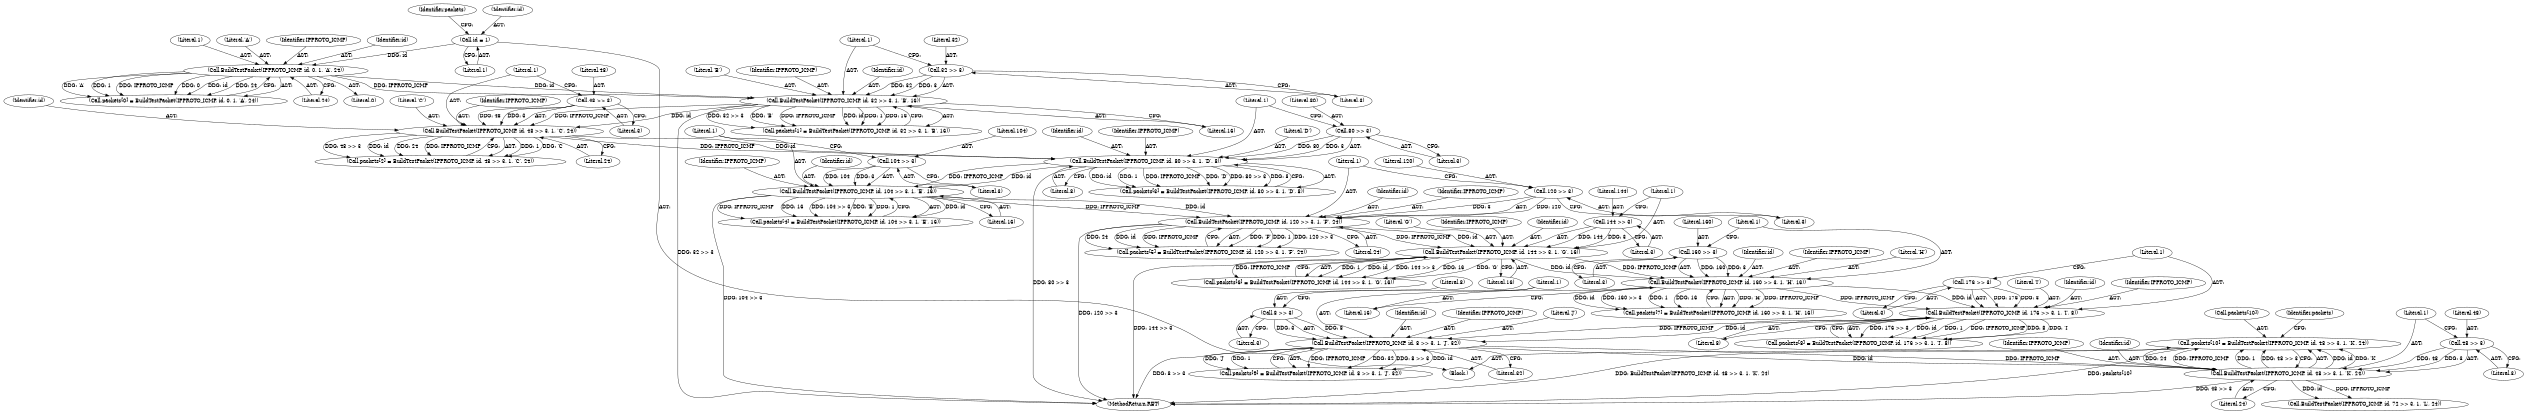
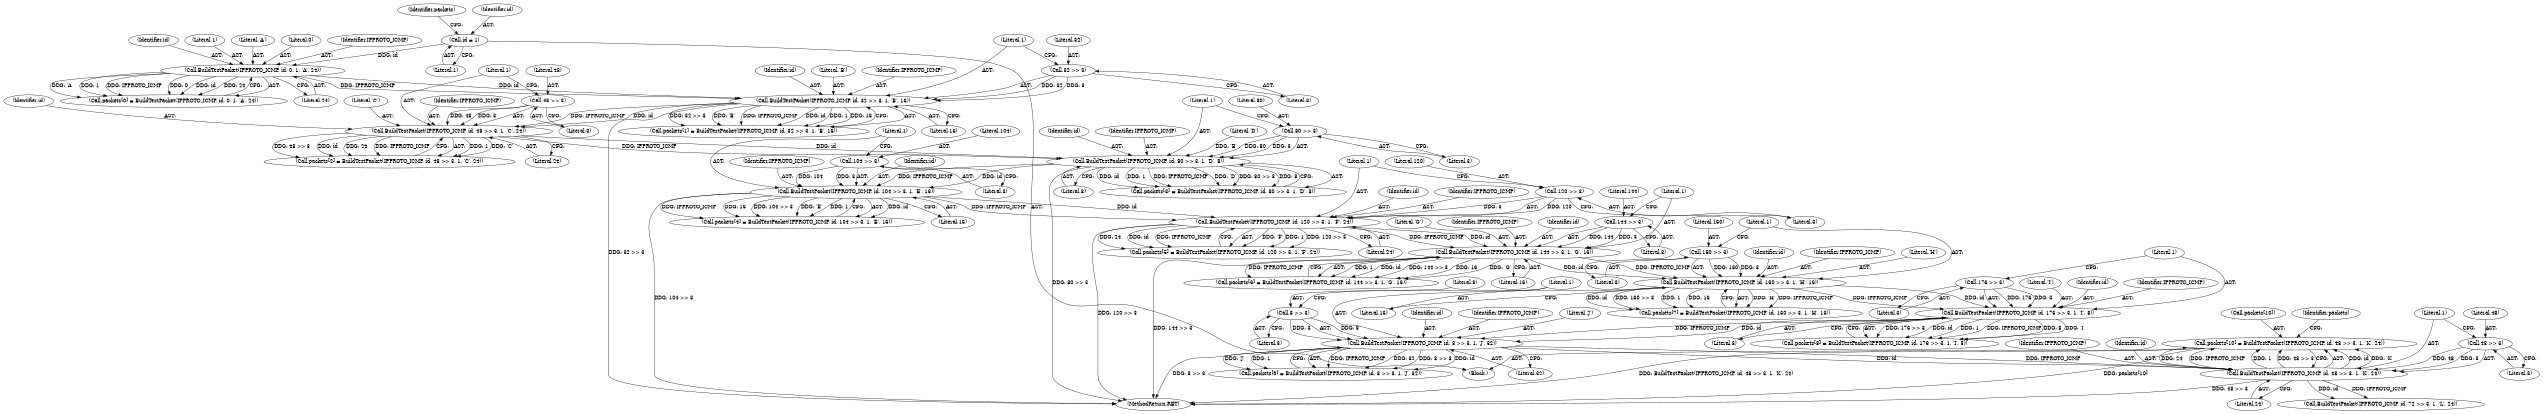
edge "(Call,BuildTestPacket(IPPROTO_ICMP, id, 0, 1, 'A', 24))" -> "(Literal,0)": reversed
edge "(Literal,'D')" -> "(Call,BuildTestPacket(IPPROTO_ICMP, id, 80 >> 3, 1, 'D', 8))": label "AST: " -> "DDG: 'B'"
